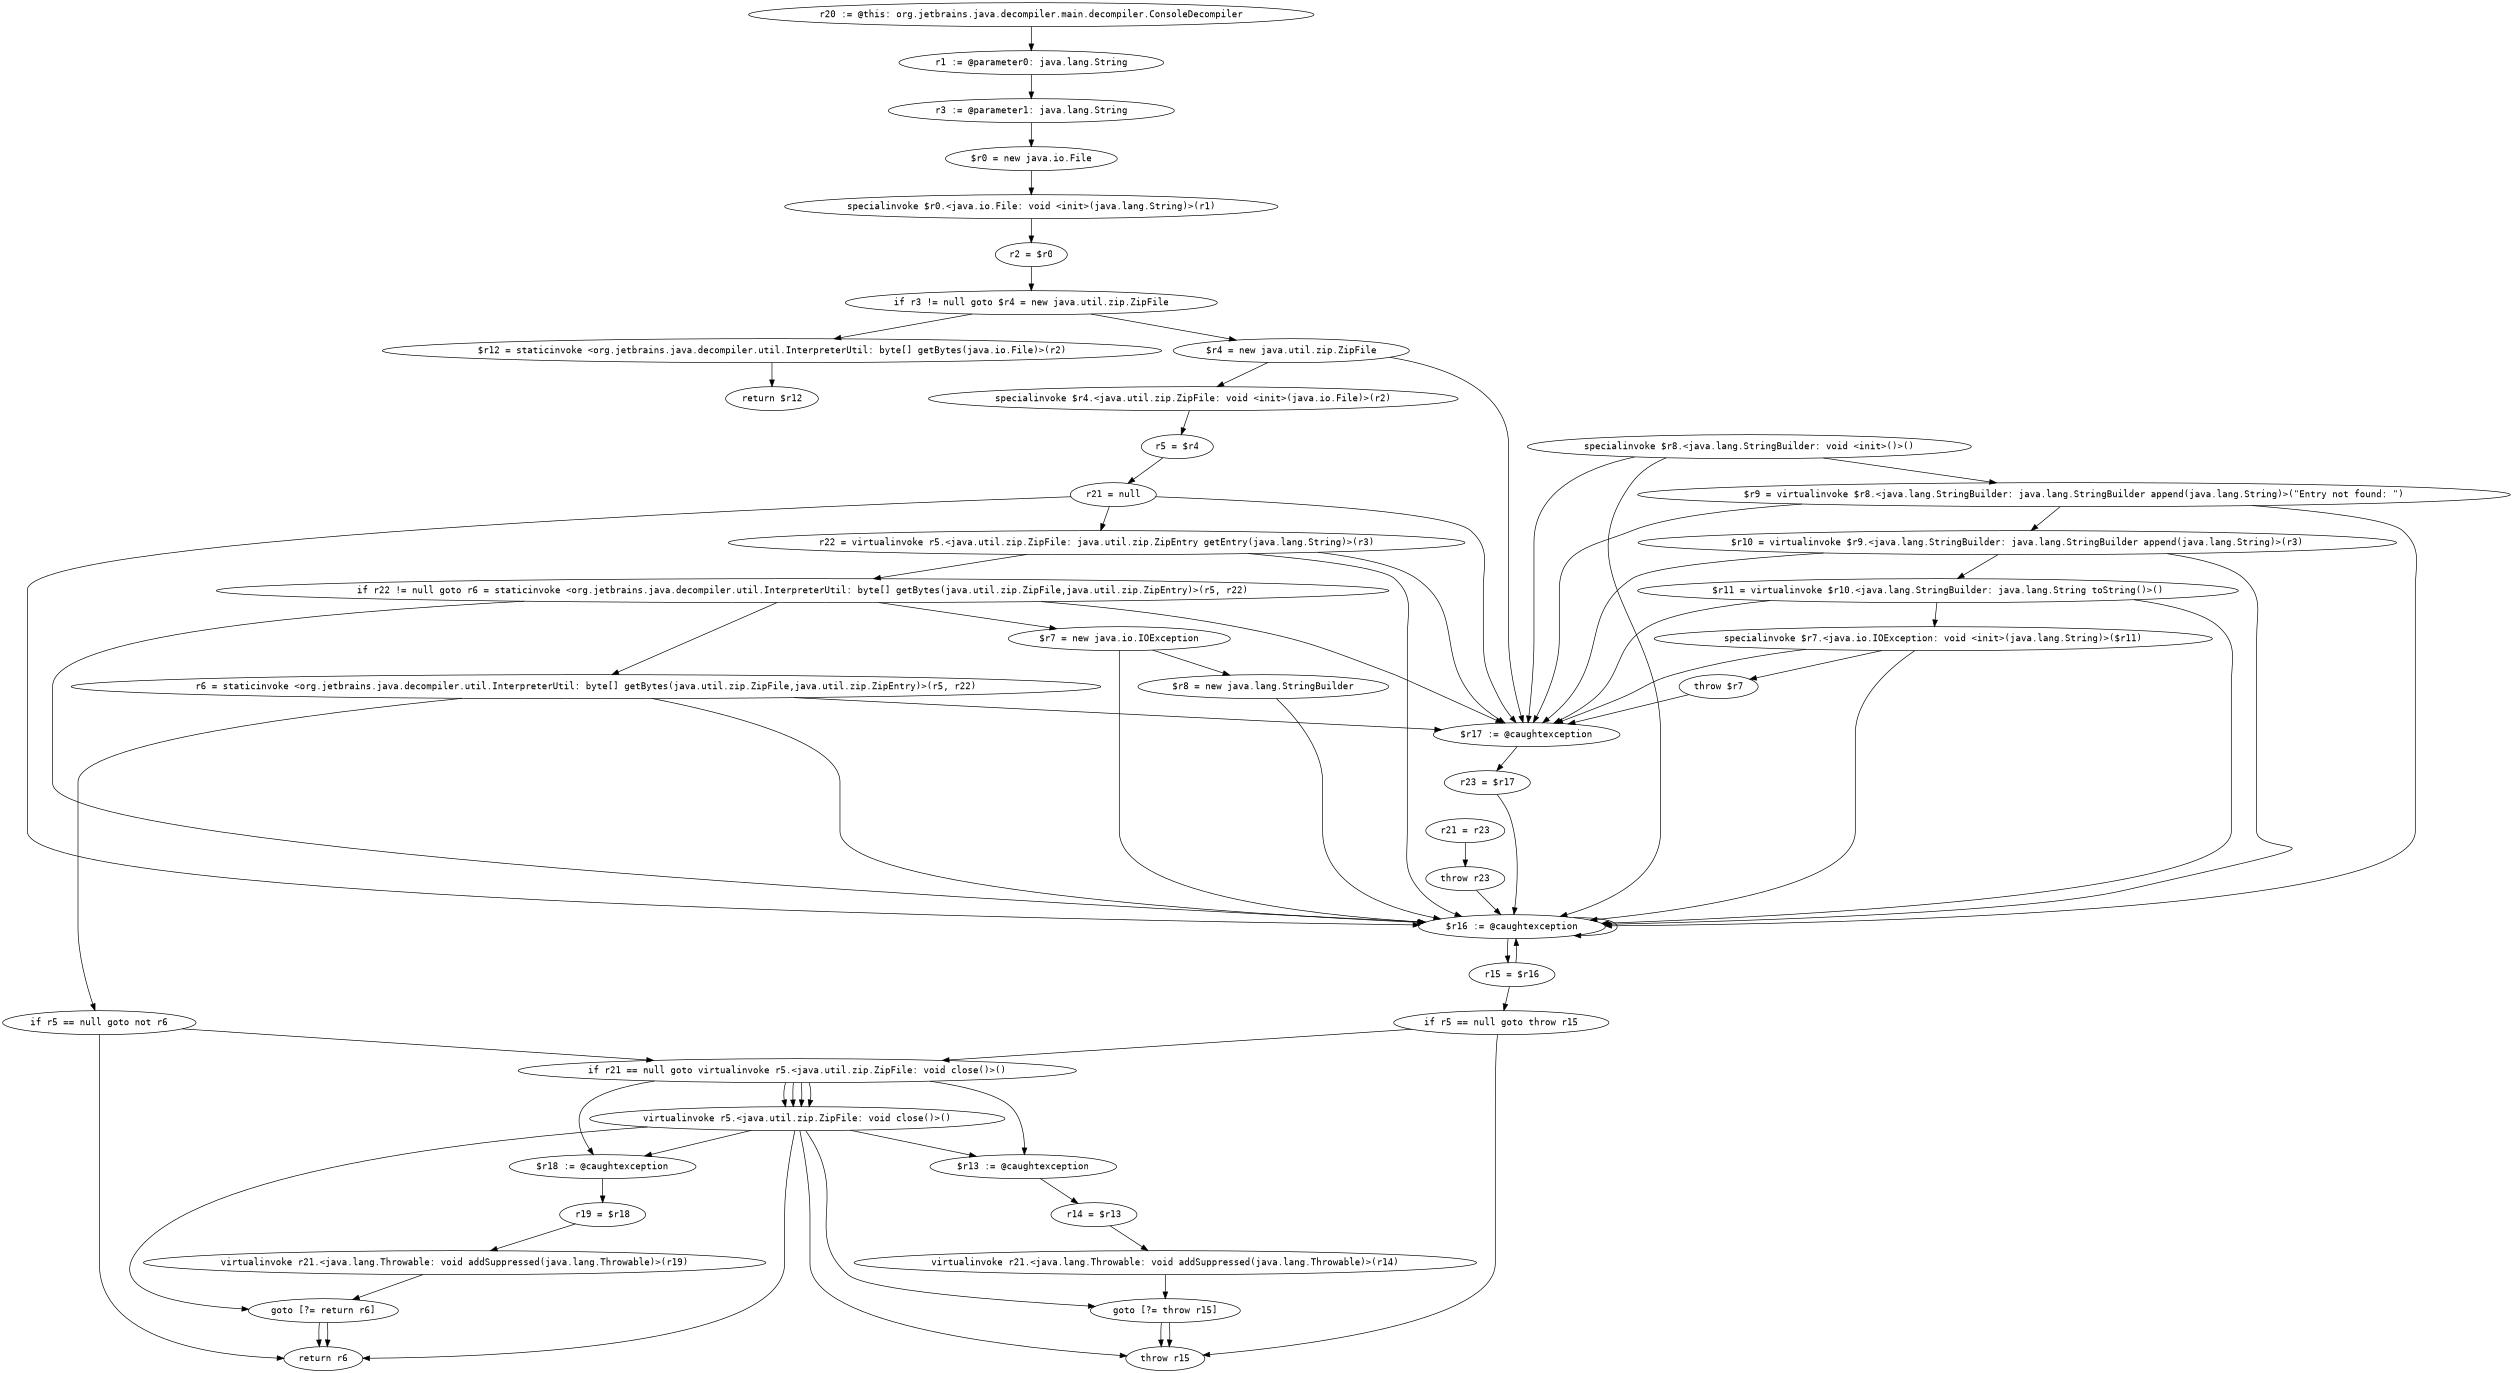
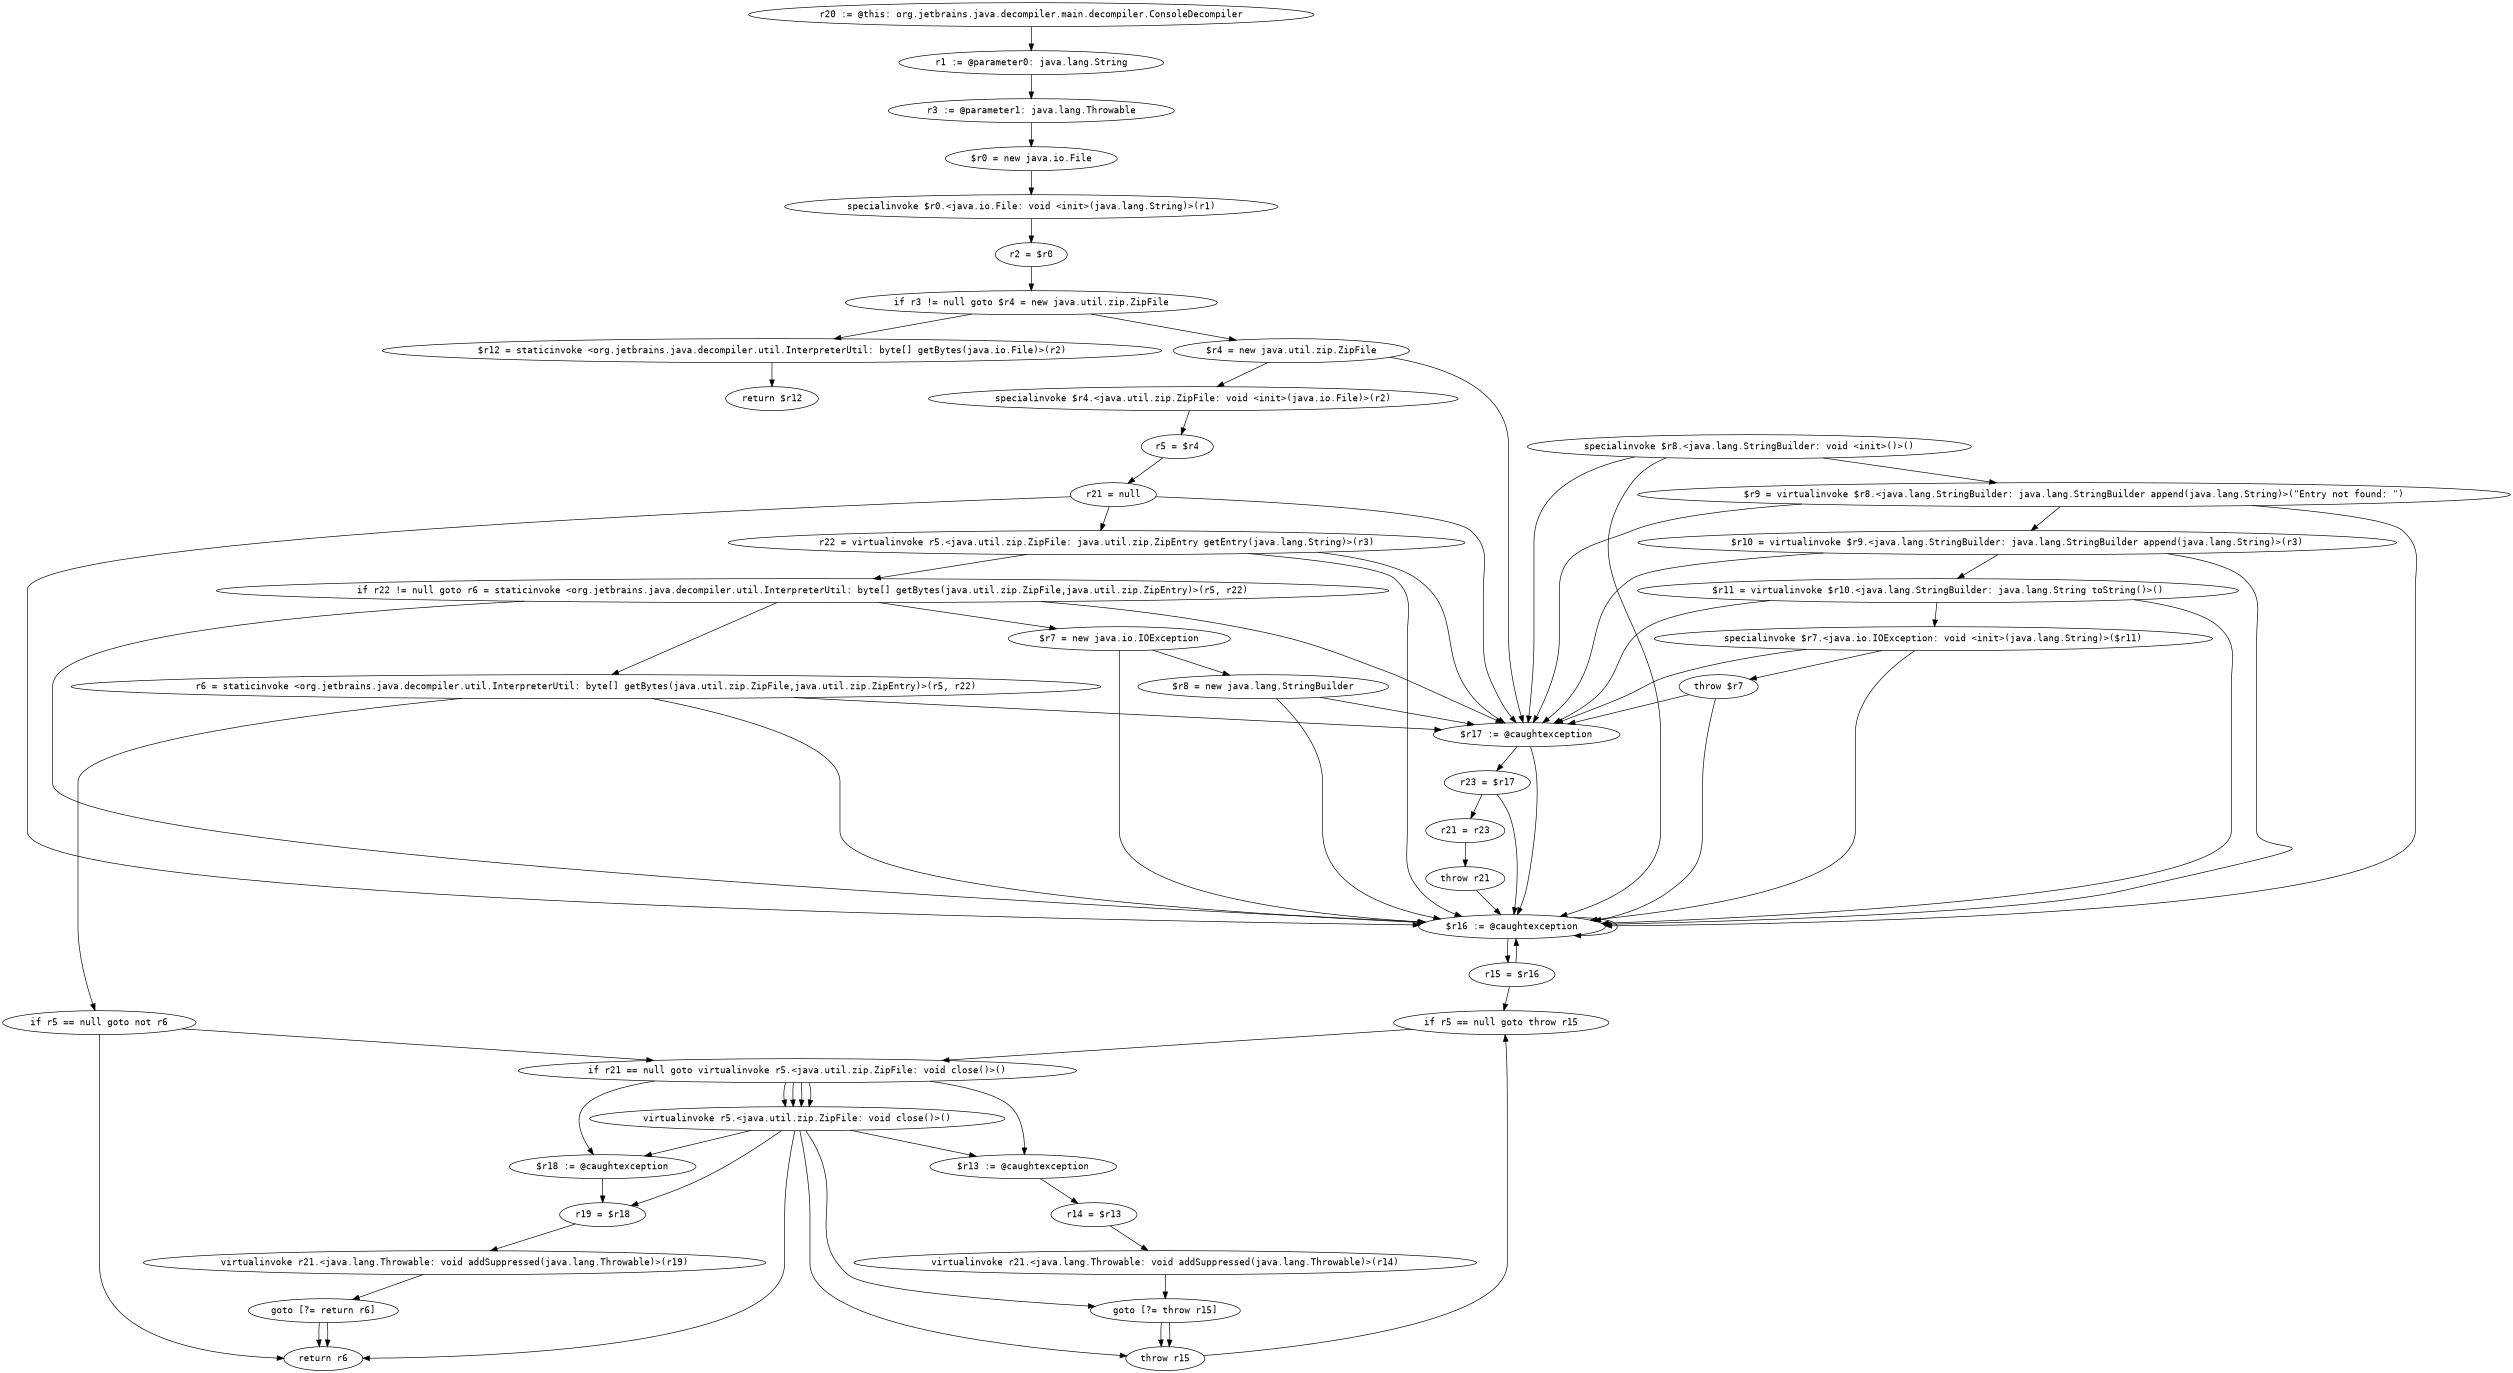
node "r3 := @parameter1: java.lang.String": label "r3 := @parameter1: java.lang.String" -> "r3 := @parameter1: java.lang.Throwable"
edge "$r8 = new java.lang.StringBuilder" -> "$r17 := @caughtexception": added
edge "r23 = $r17" -> "r21 = r23": added
edge "$r17 := @caughtexception" -> "$r16 := @caughtexception": added
edge "throw $r7" -> "$r16 := @caughtexception": added
node "throw r23": label "throw r23" -> "throw r21"
edge "virtualinvoke r5.<java.util.zip.ZipFile: void close()>()" -> "goto [?= return r6]": now "virtualinvoke r5.<java.util.zip.ZipFile: void close()>()" -> "r19 = $r18"
edge "if r5 == null goto throw r15" -> "throw r15": reversed
